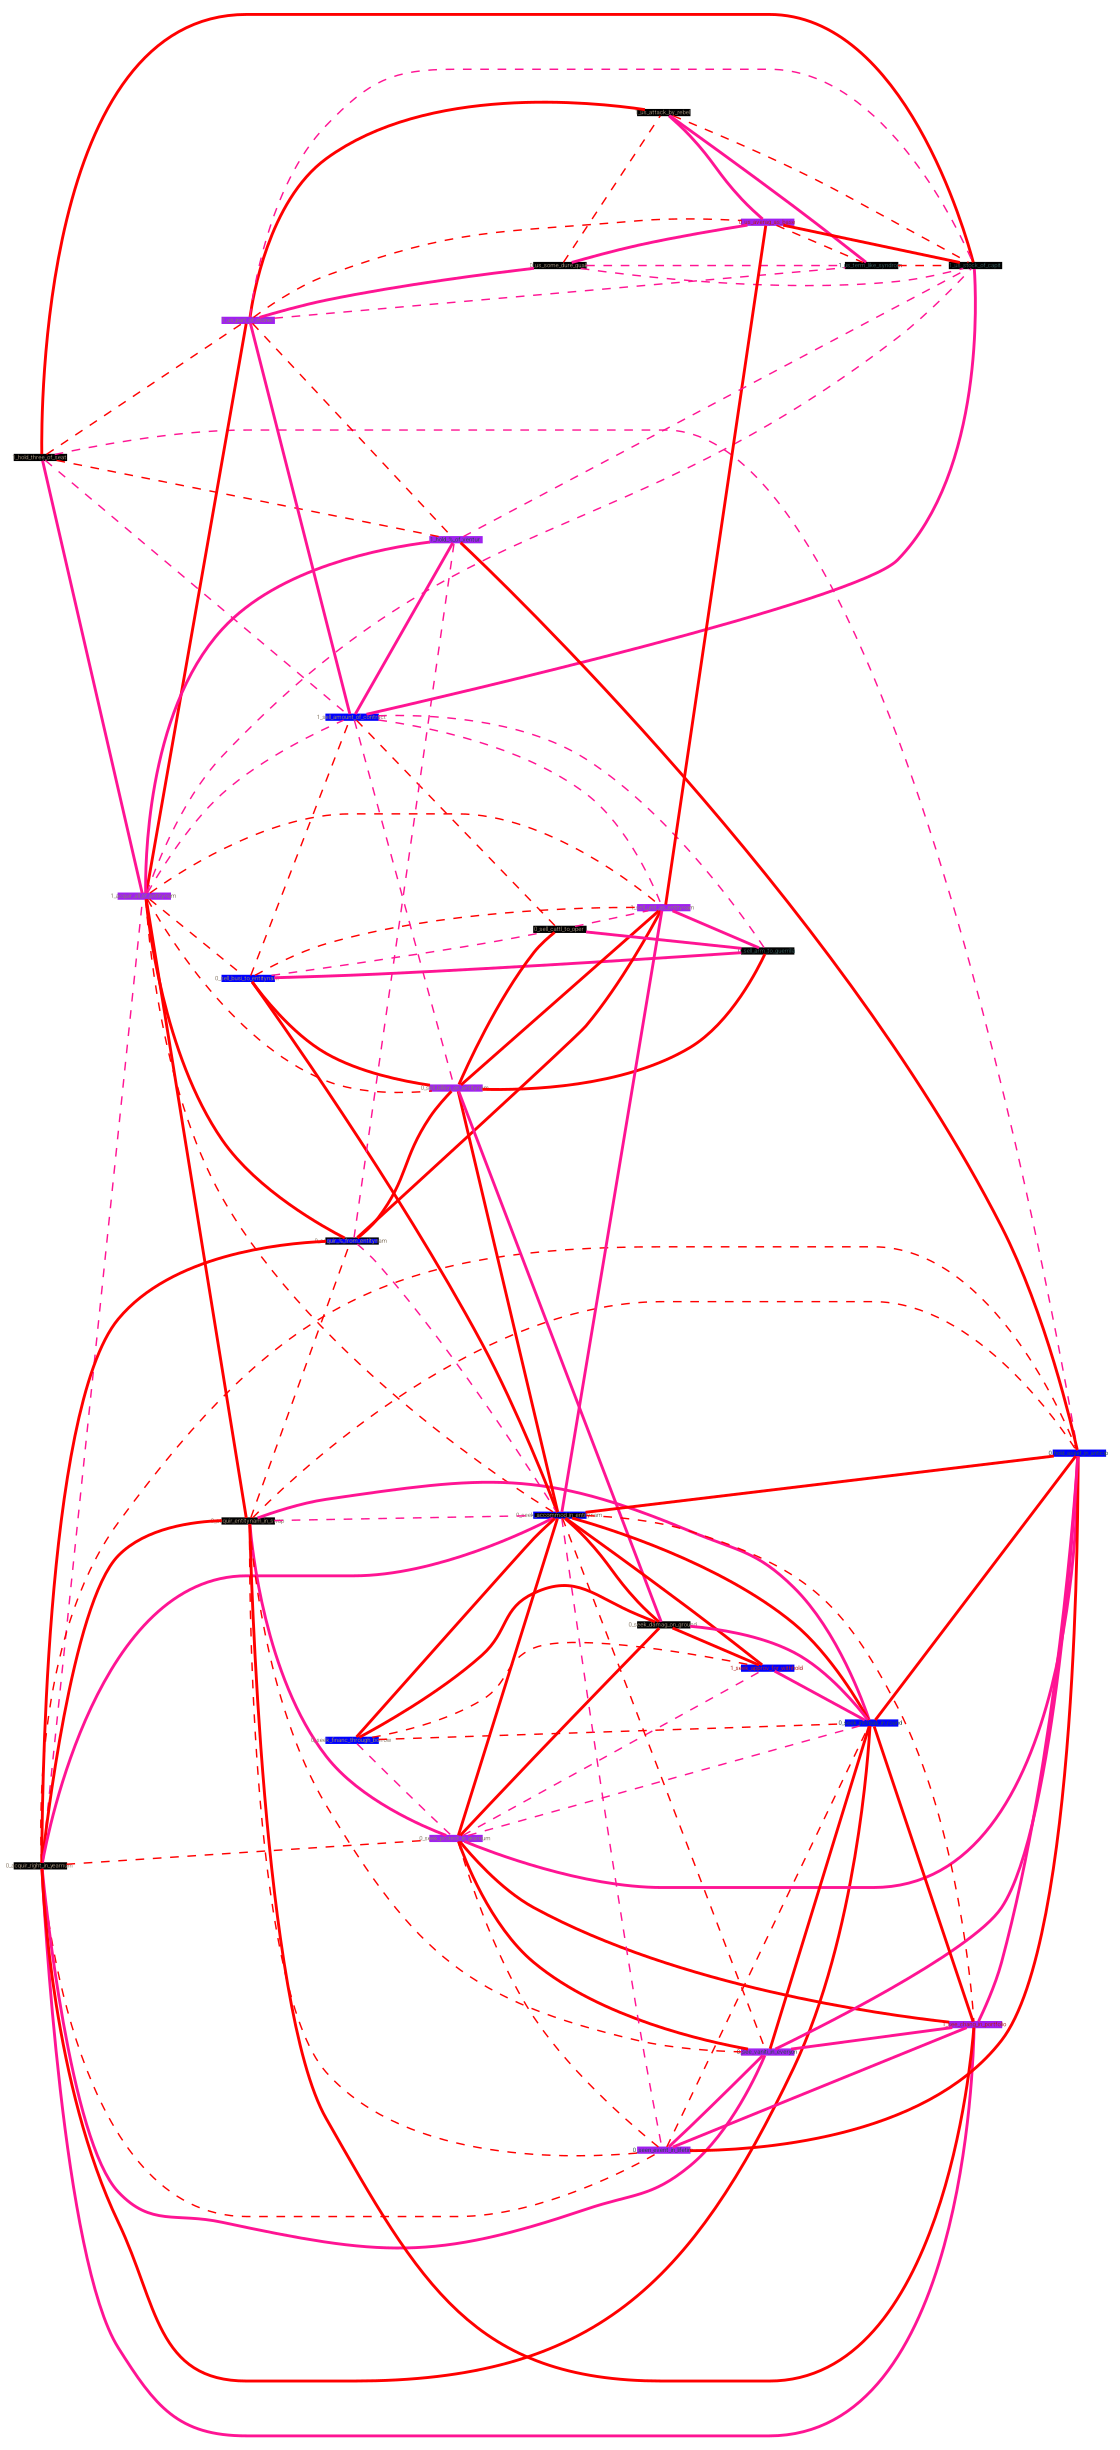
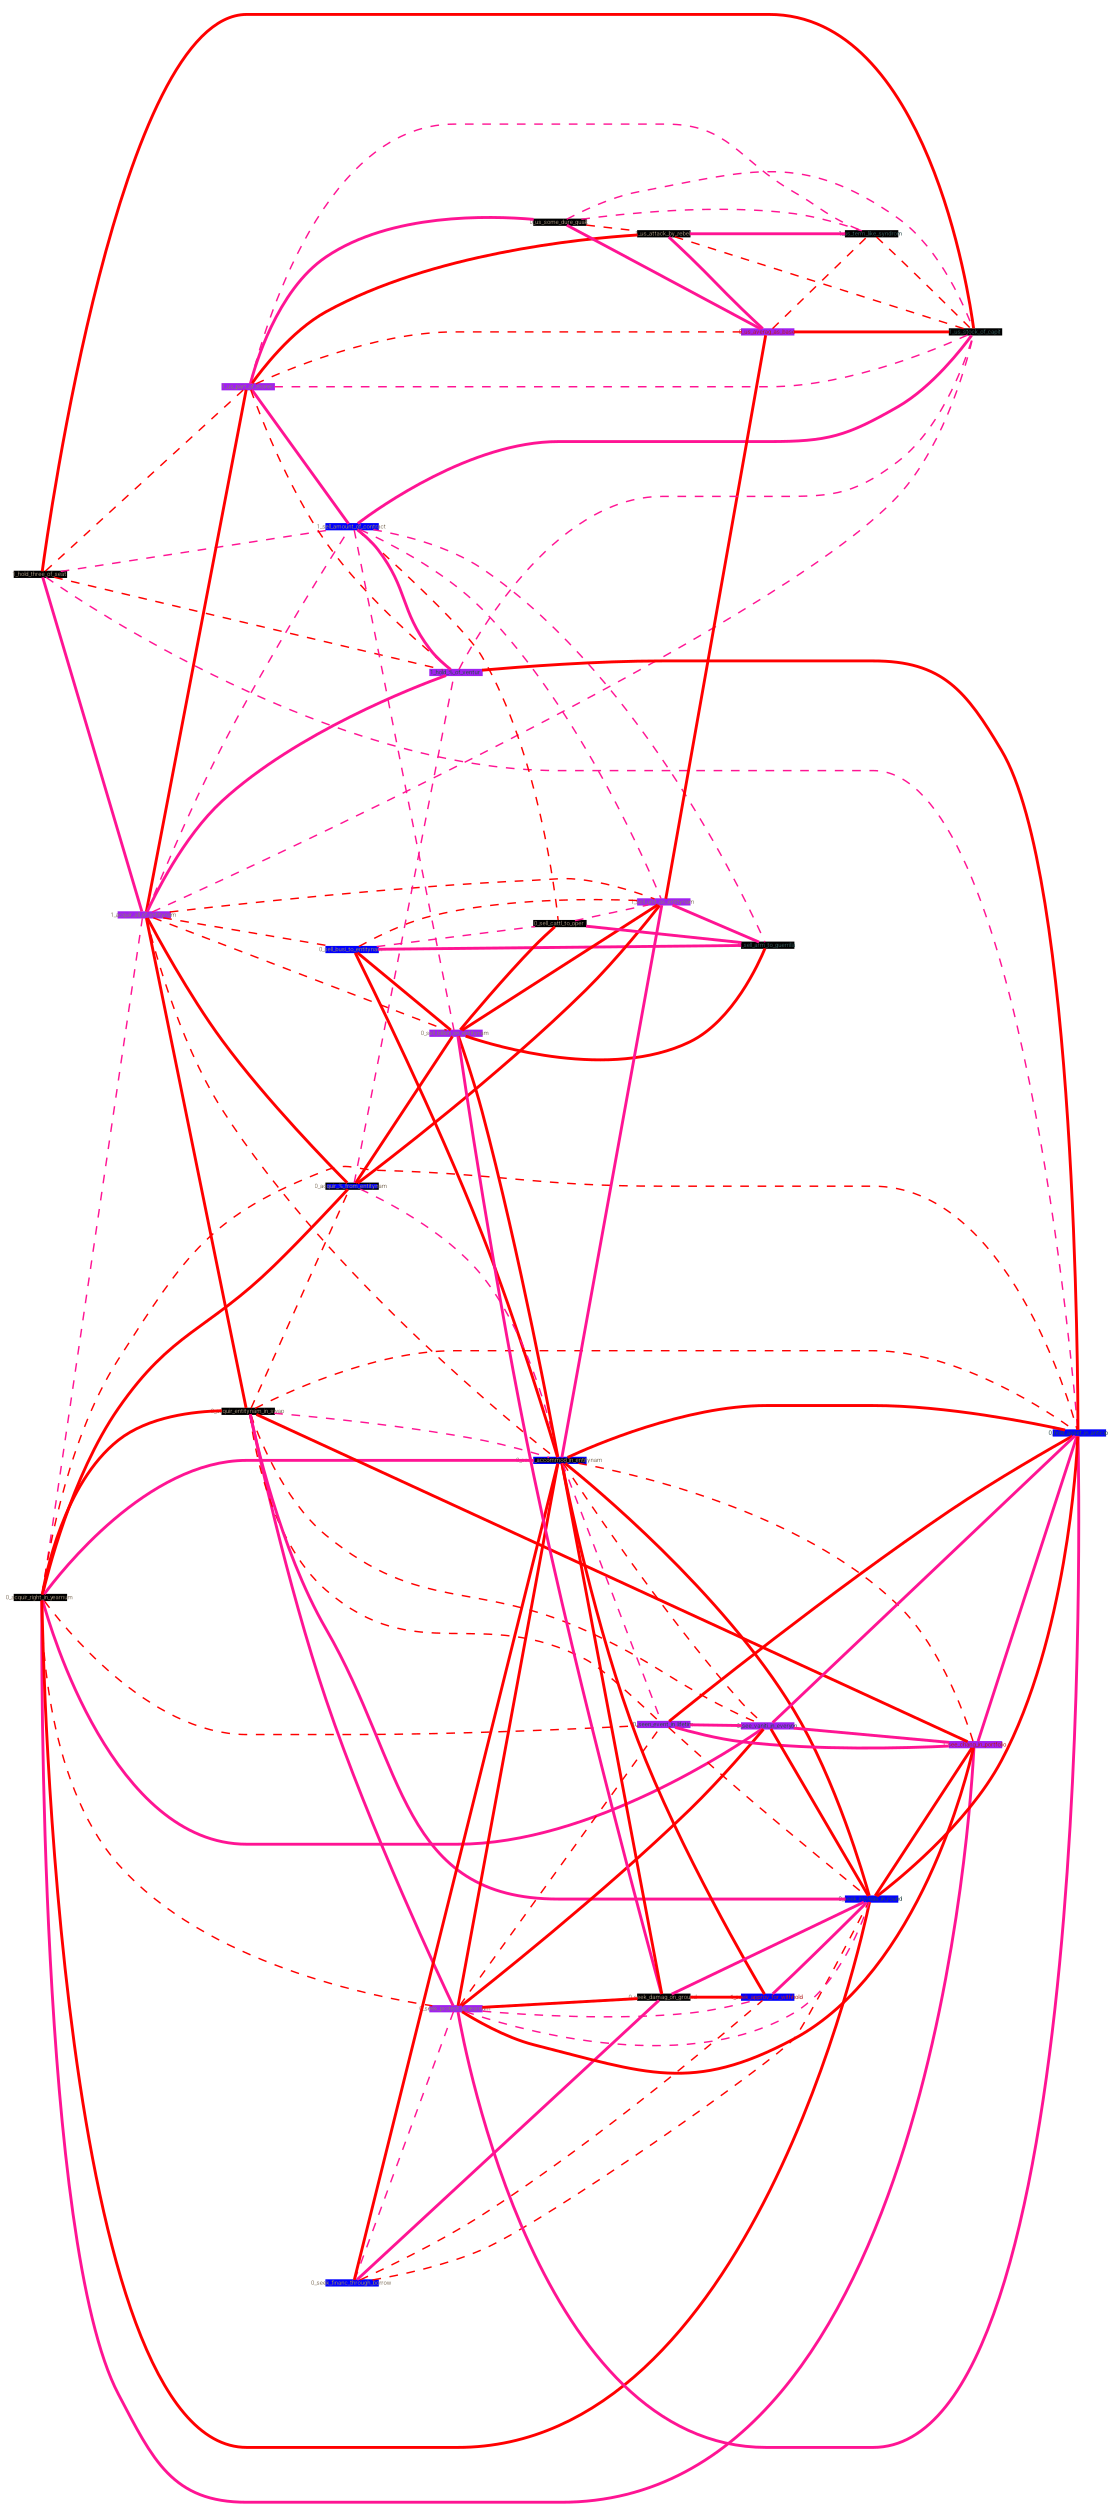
edge "1_sell_amount_of_contract" -- "0_sell_busi_to_entitynam": removed
edge "0_seek_damag_on_ground" -- "0_seek_financ_through_borrow": color red -> deeppink
